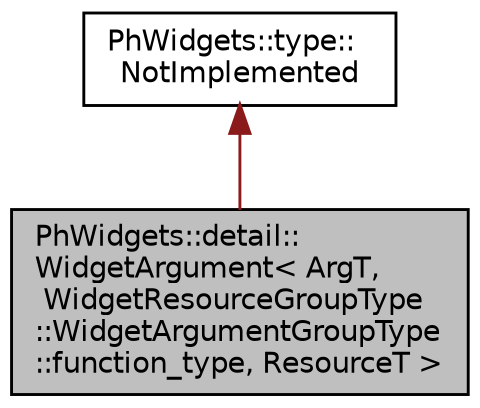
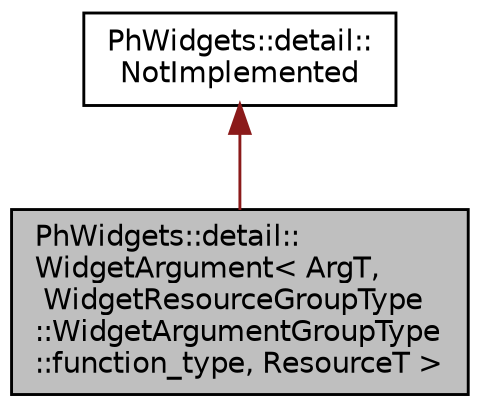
node "PhWidgets::type:: NotImplemented": label "PhWidgets::type:: NotImplemented" -> "PhWidgets::detail:: NotImplemented"
